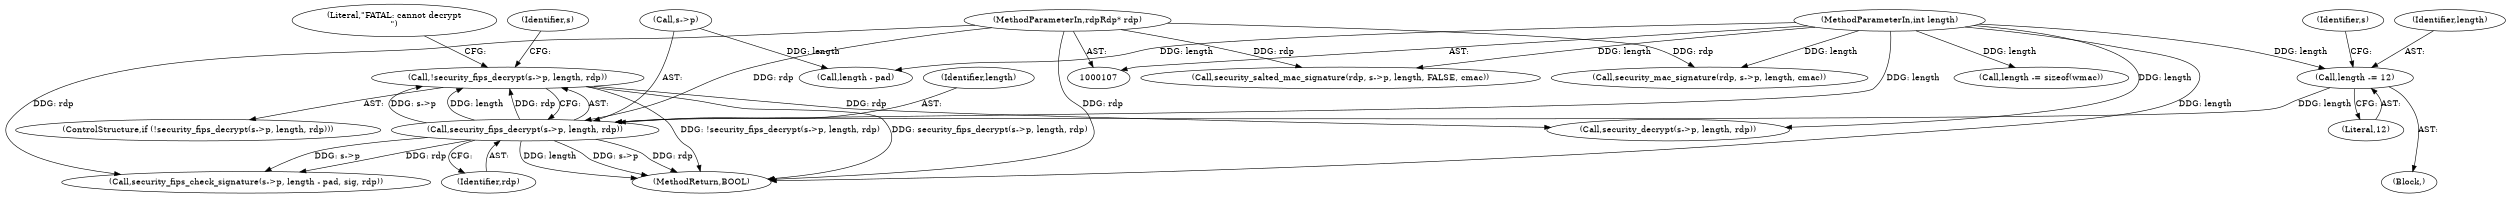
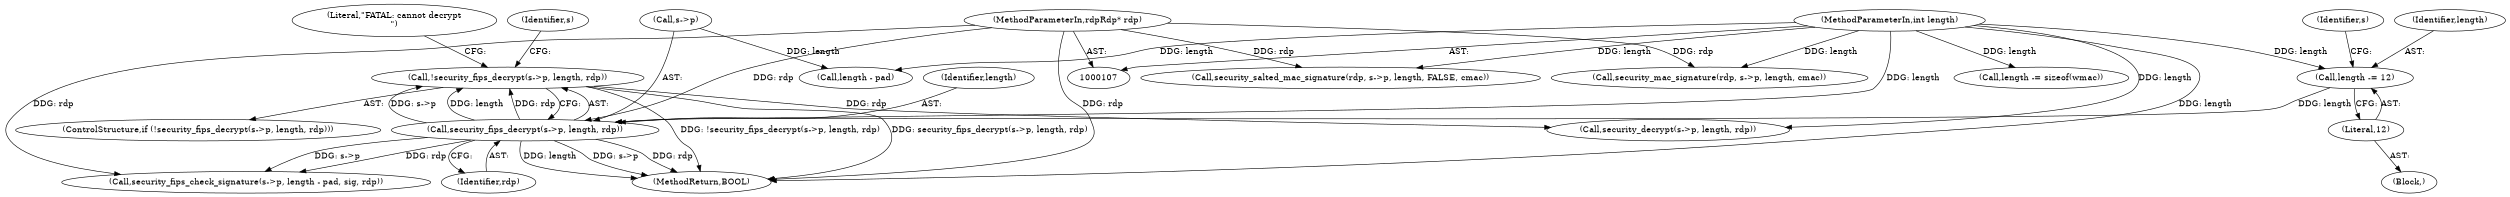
edge "(Call,length -= 12)" -> "(Block,)": now "(Literal,12)" -> "(Block,)"
